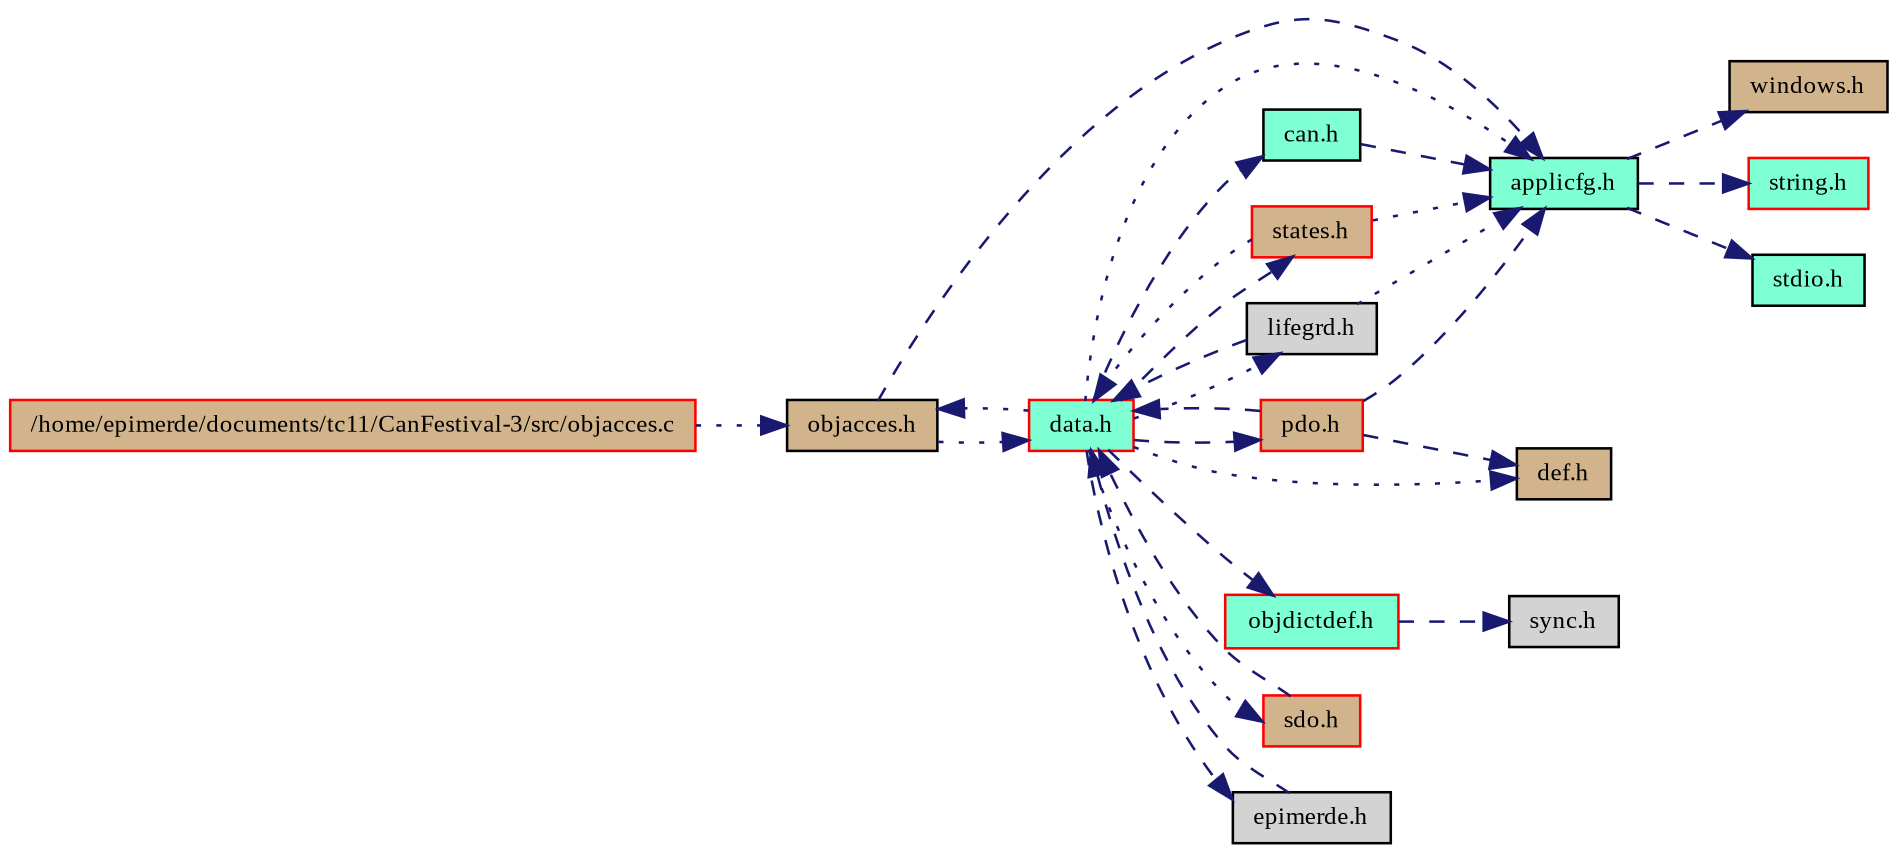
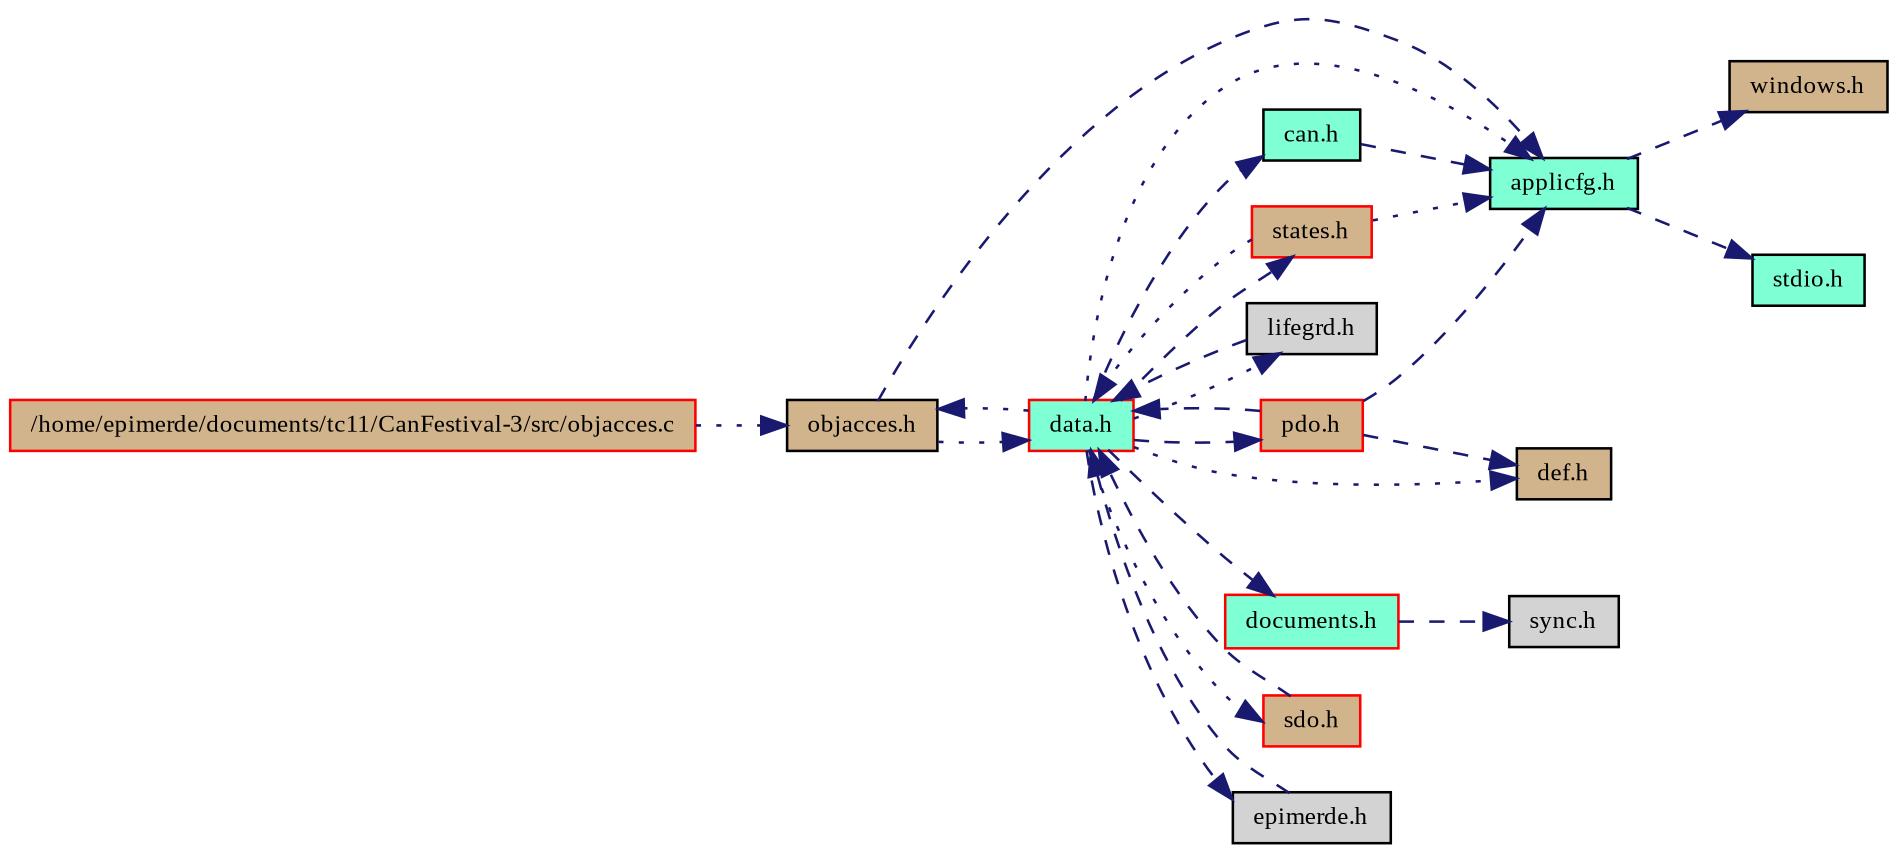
node "string.h": removed
edge "lifegrd.h" -> "applicfg.h": removed
node "objdictdef.h": label "objdictdef.h" -> "documents.h"
